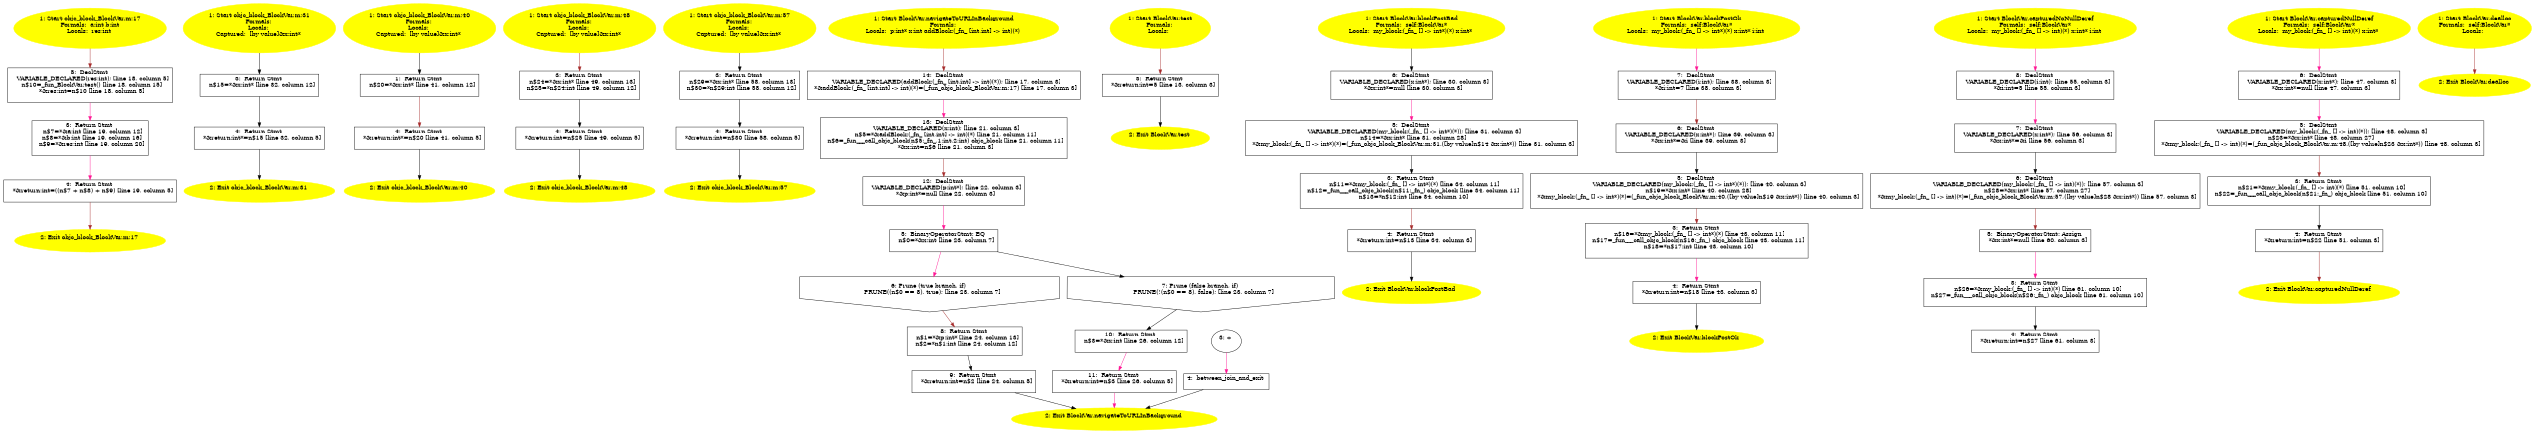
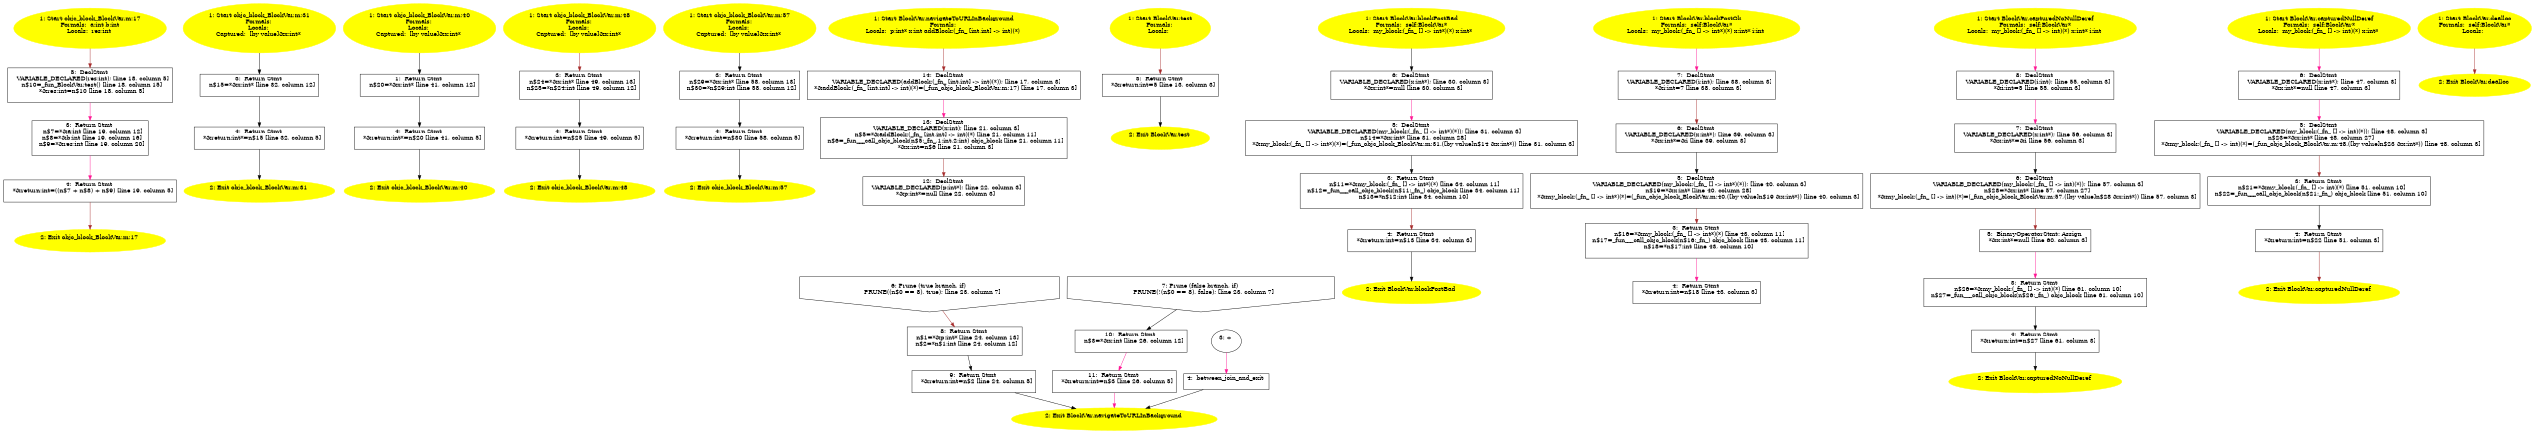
edge "1:  Return Stmt n$20=*&x:int* [line 41, column 12]" -> "4:  Return Stmt *&return:int*=n$20 [line 41, column 5]": color brown -> black
node "5:  BinaryOperatorStmt: EQ n$0=*&x:int [line 23, column 7]": removed
node "2: Exit BlockVar.blockPostOk": removed
node "2: Exit BlockVar.capturedNoNullDeref": added
